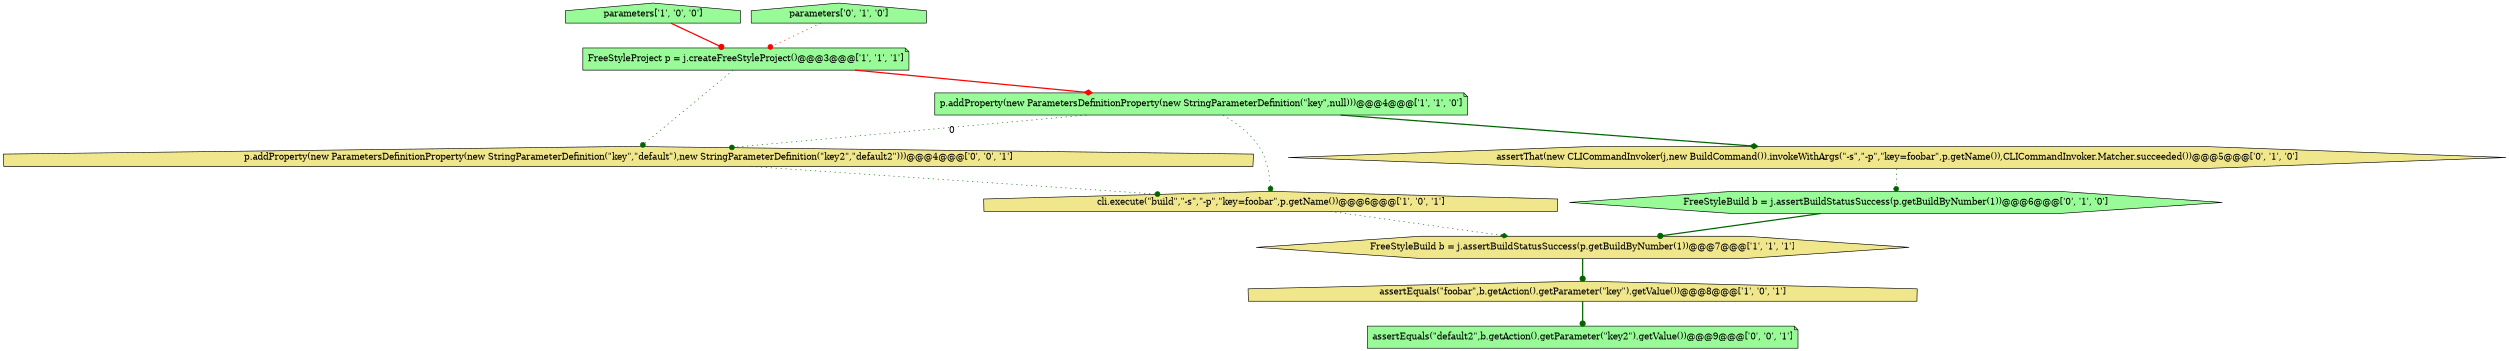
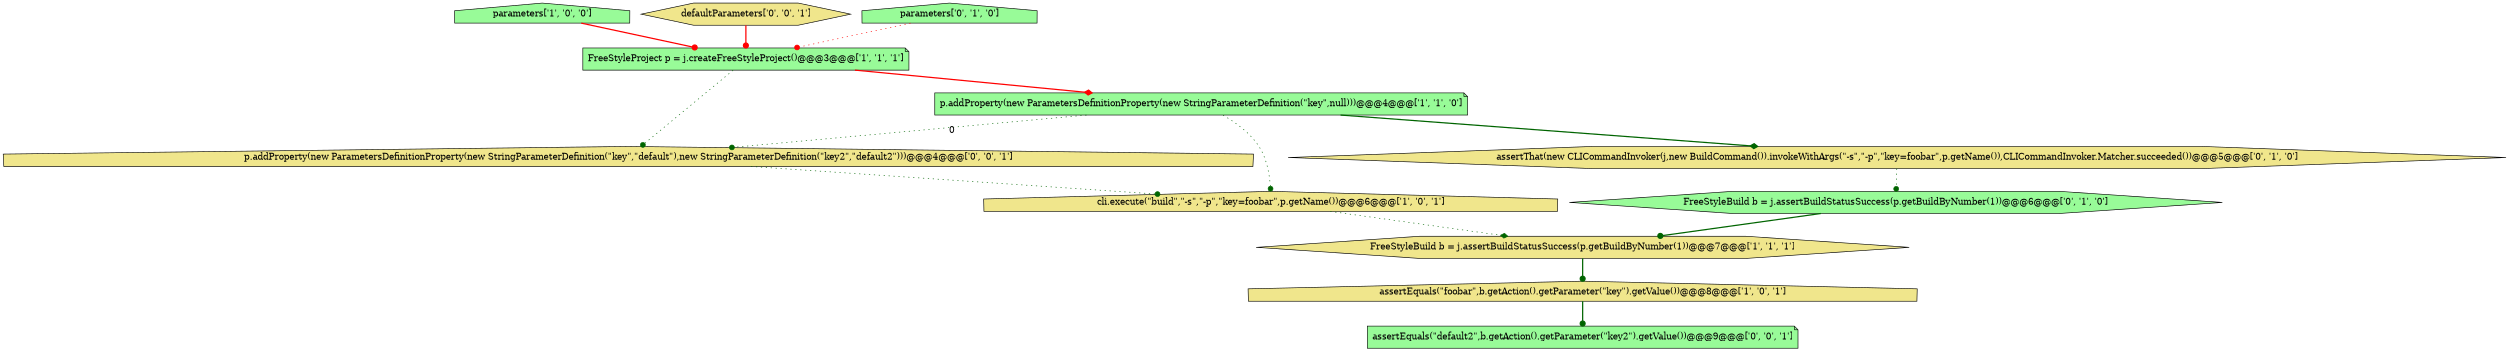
node "defaultParameters['0', '0', '1']": added
